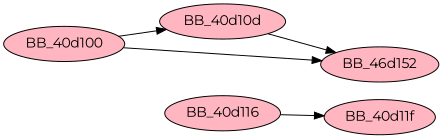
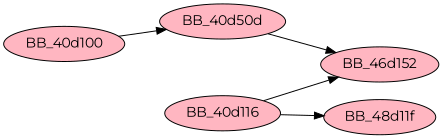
node "BB_40d10d": label "BB_40d10d" -> "BB_40d50d"
edge "BB_40d100" -> "BB_46d152": now "BB_40d116" -> "BB_46d152"
node "BB_40d11f": label "BB_40d11f" -> "BB_48d11f"
